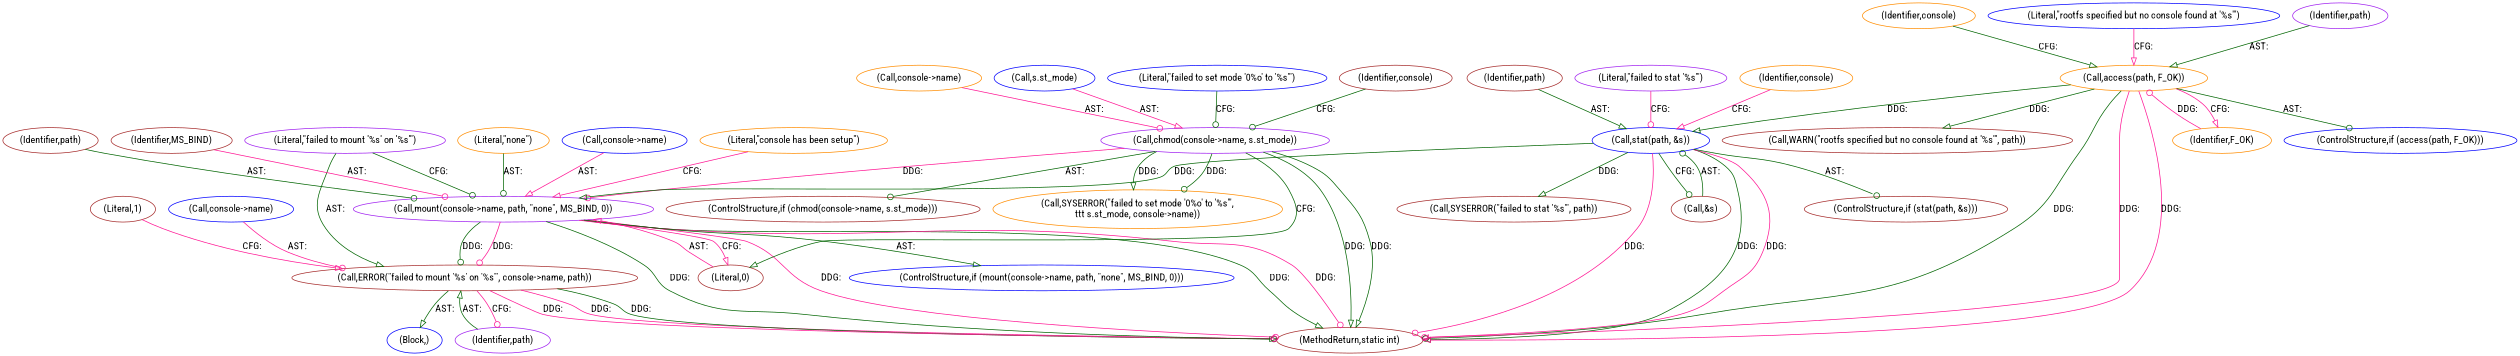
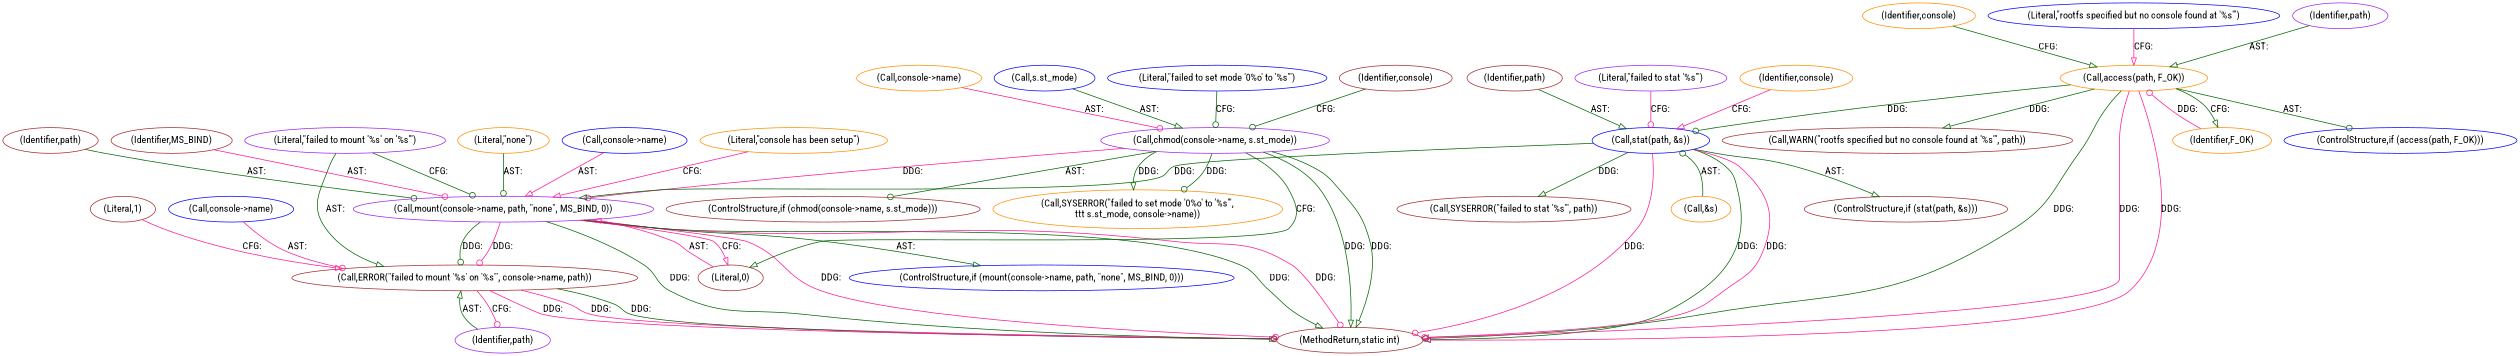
edge "(Call,access(path, F_OK))" -> "(Identifier,F_OK)": color deeppink -> darkgreen
edge "(Call,access(path, F_OK))" -> "(Call,stat(path, &s))": arrowhead onormal -> odot
edge "(Call,s.st_mode)" -> "(Call,chmod(console->name, s.st_mode))": color deeppink -> darkgreen
edge "(Call,stat(path, &s))" -> "(ControlStructure,if (stat(path, &s)))": arrowhead odot -> onormal
edge "(Call,stat(path, &s))" -> "(Call,&s)": removed, label "CFG:"
node "(Call,&s)": color brown -> darkorange
node "(Block,)": removed
